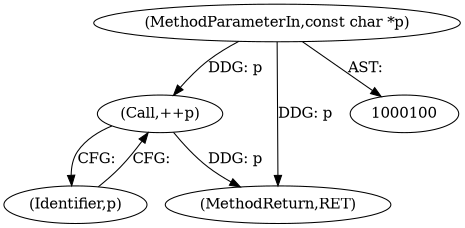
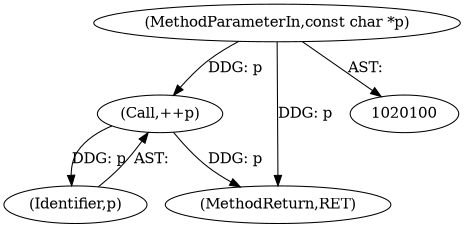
node "1000100": label "1000100" -> "1020100"
edge "(Call,++p)" -> "(Identifier,p)": label "CFG: " -> "DDG: p"
edge "(Identifier,p)" -> "(Call,++p)": label "CFG: " -> "AST: "
